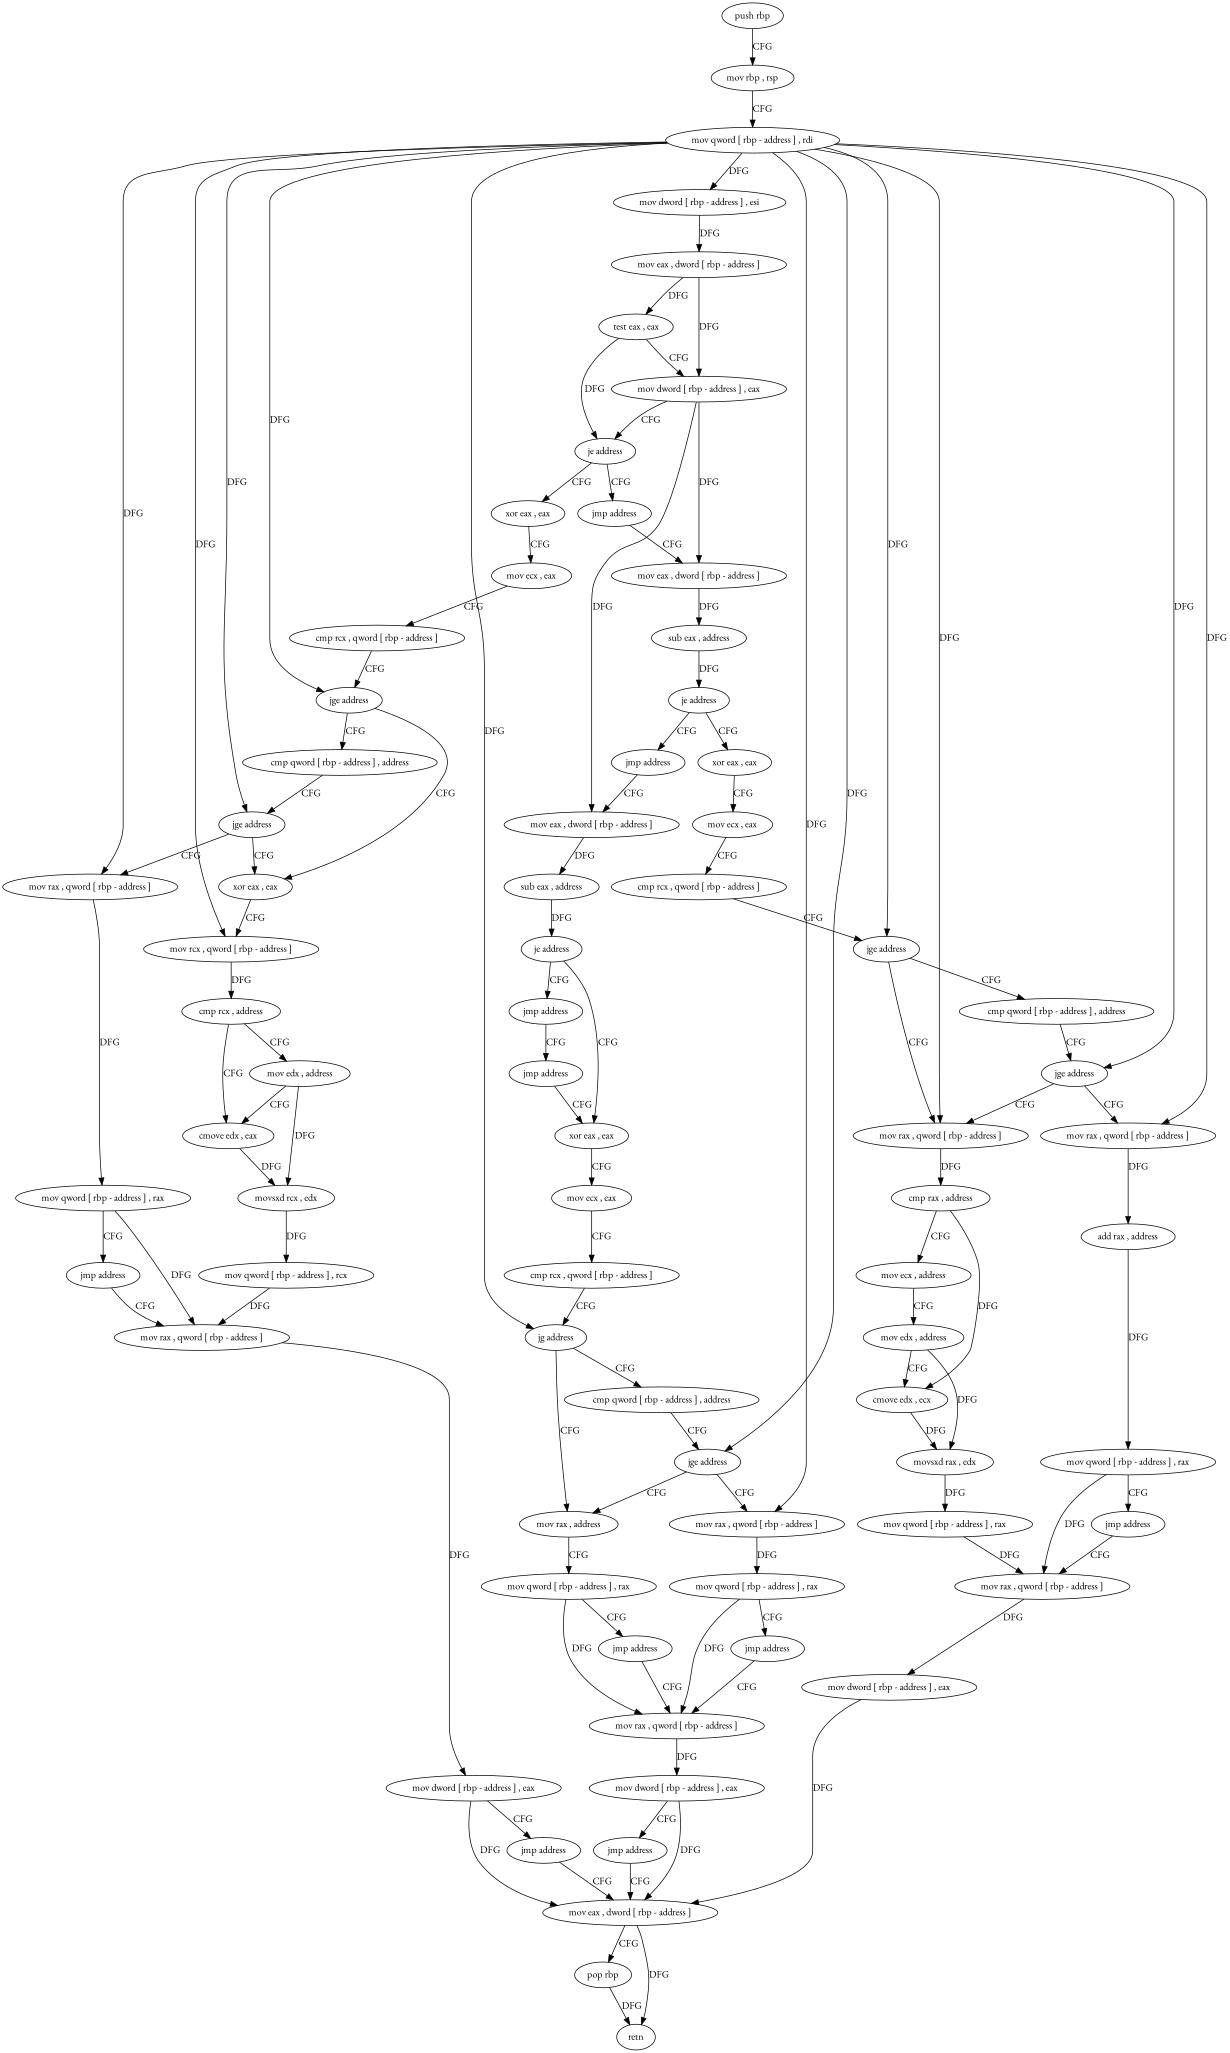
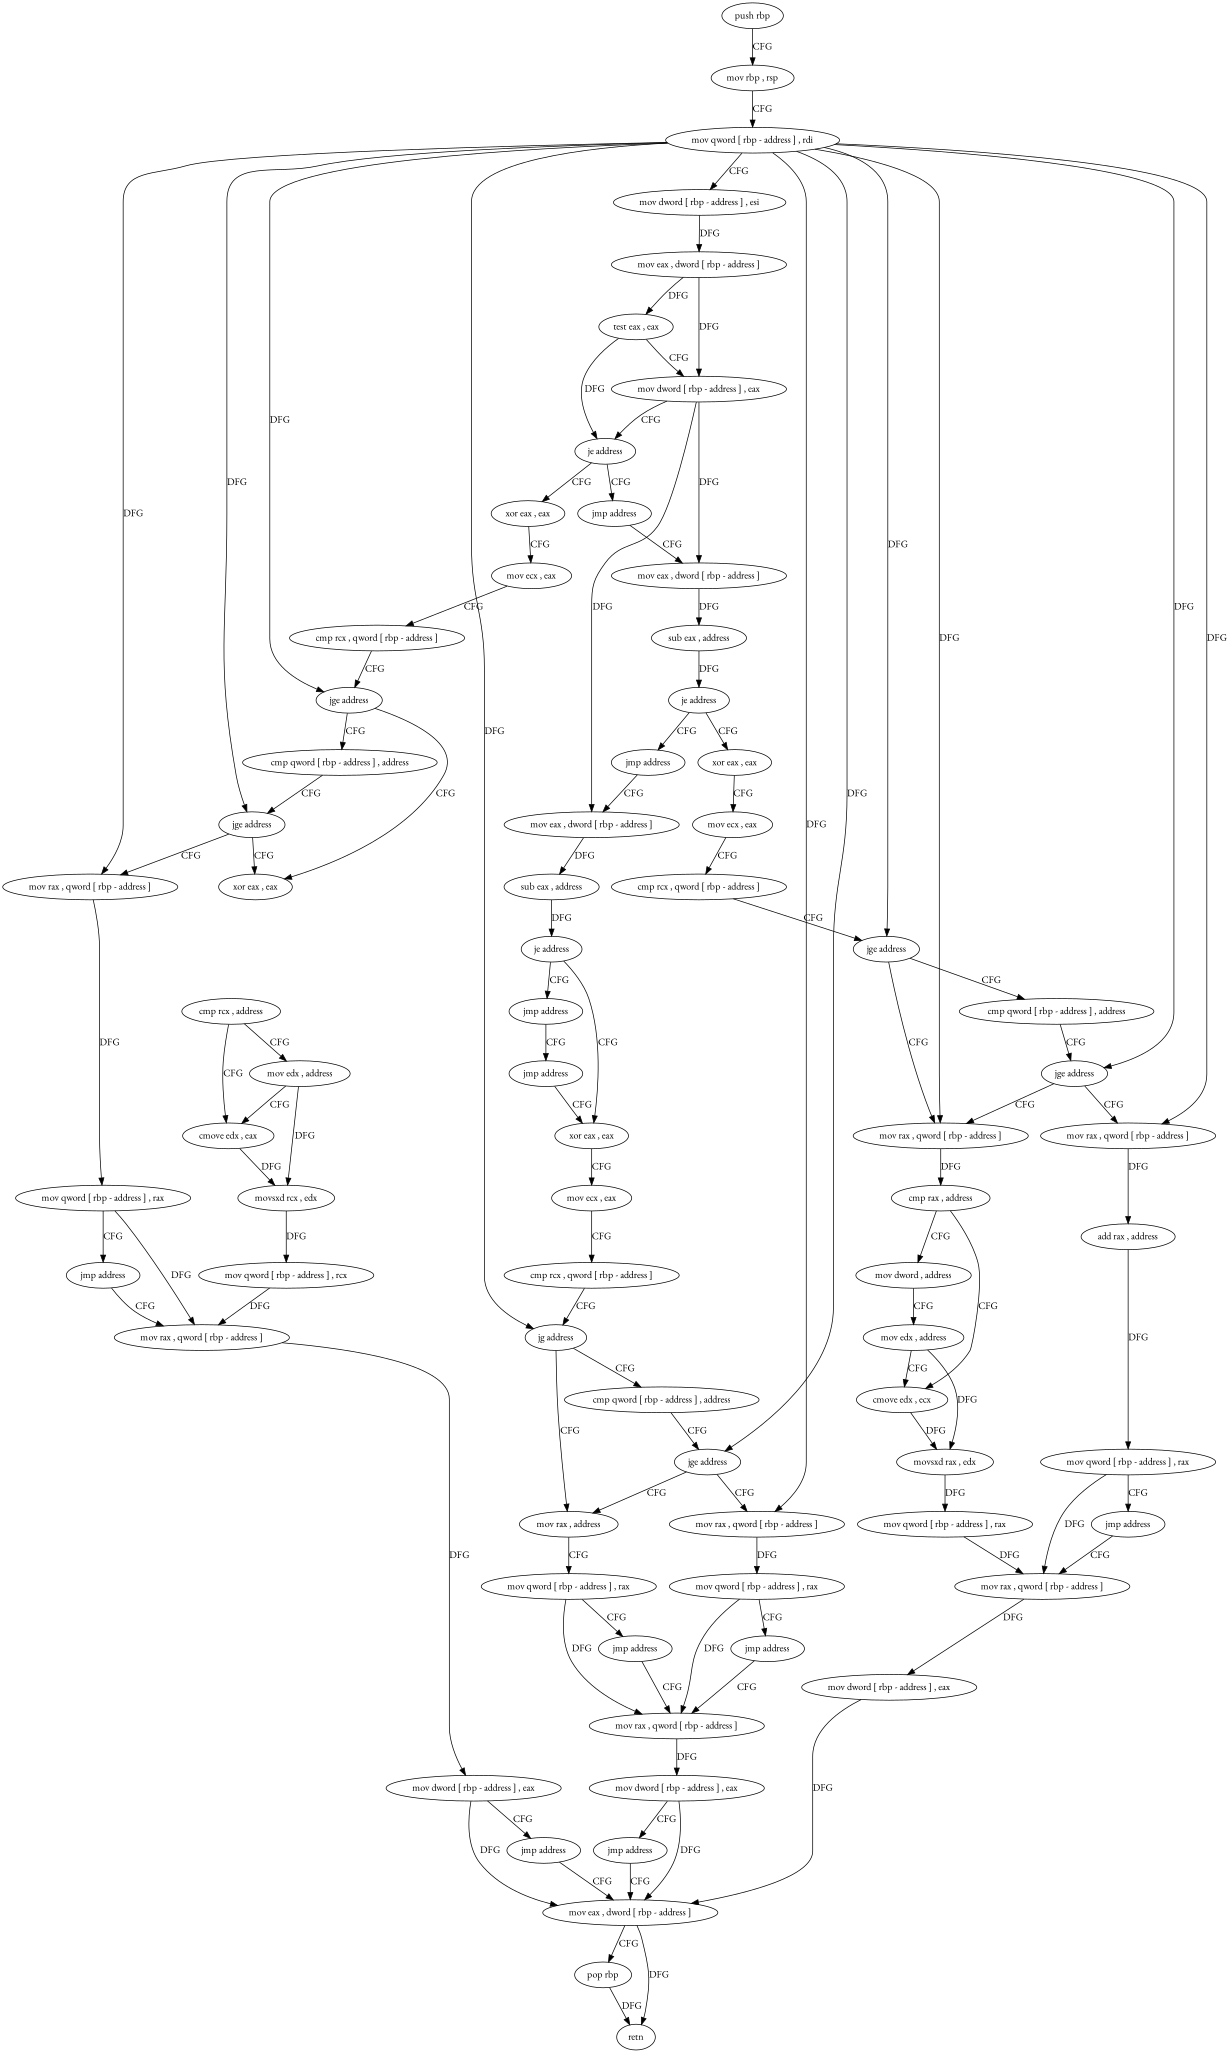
edge "mov qword [ rbp - address ] , rdi" -> "mov dword [ rbp - address ] , esi": label "DFG" -> "CFG"
node "mov rcx , qword [ rbp - address ]": removed
node "mov ecx , address": label "mov ecx , address" -> "mov dword , address"
edge "cmp rax , address" -> "cmove edx , ecx": label "DFG" -> "CFG"
